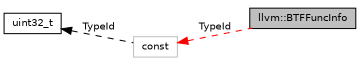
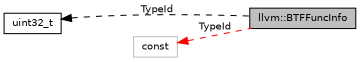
edge "const" -> "uint32_t": now "llvm::BTFFuncInfo" -> "uint32_t"
